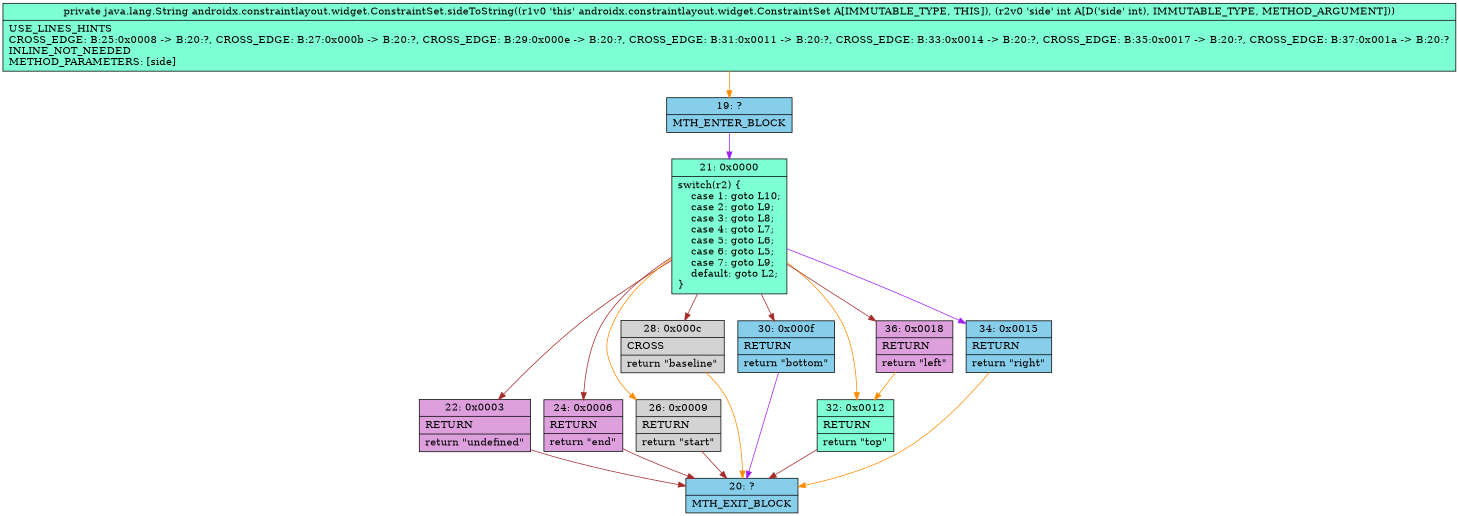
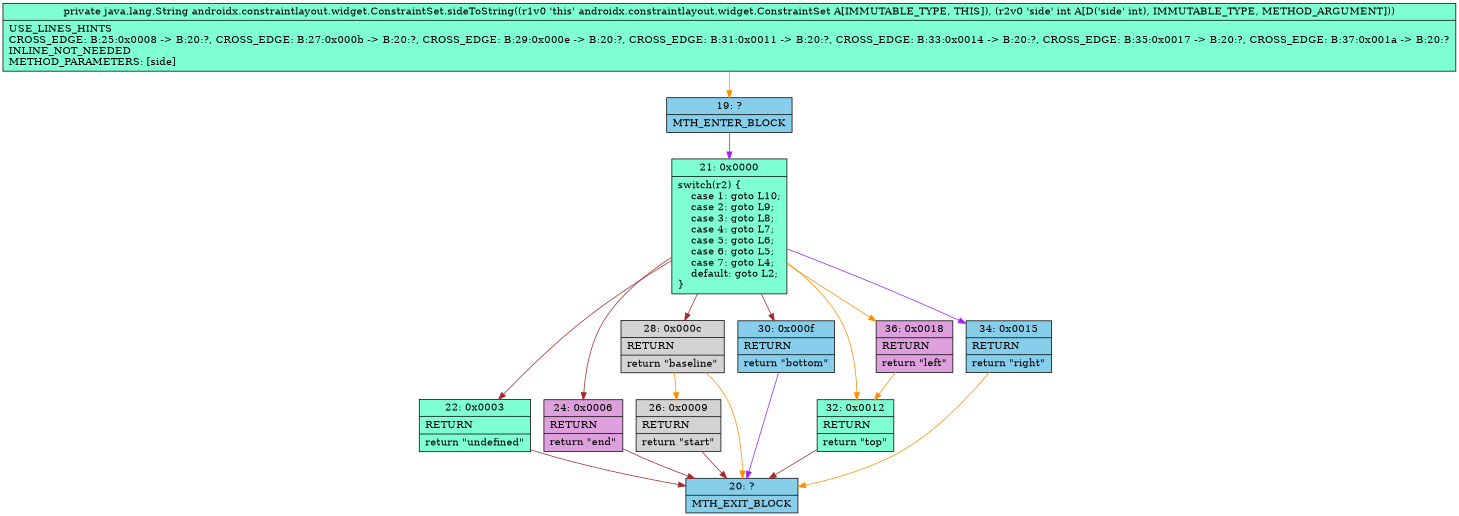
node "21: 0x0000": text "case 7: goto L9;" -> "case 7: goto L4;"
edge "21: 0x0000" -> "36: 0x0018": color brown -> darkorange
edge "21: 0x0000" -> "26: 0x0009": now "28: 0x000c" -> "26: 0x0009"
node "28: 0x000c": text "CROSS" -> "RETURN"
node "22: 0x0003": fillcolor plum -> aquamarine
